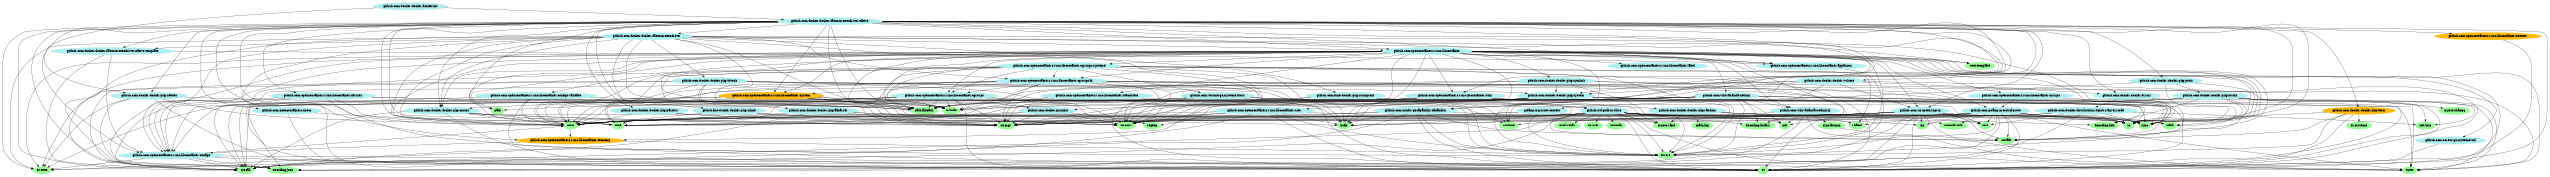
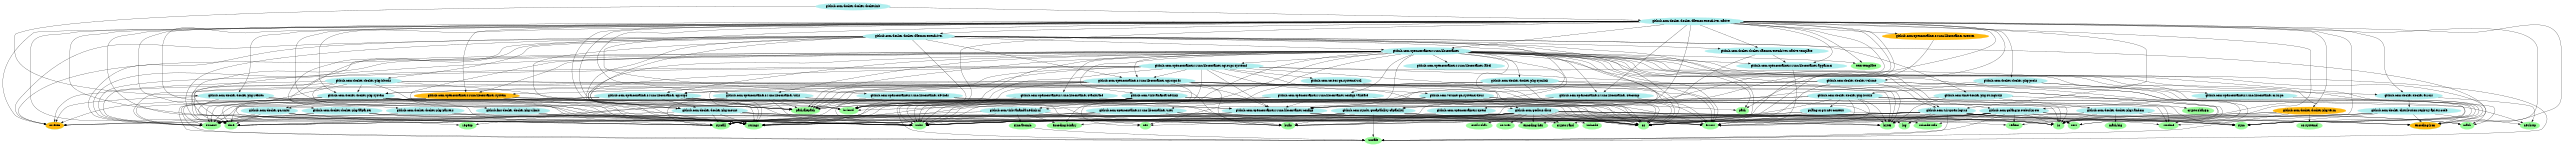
edge "github.com/docker/docker/daemon/execdriver" -> "io": removed
node "io/bufio": label "io/bufio" -> "io/ioutil"
node "github.utf/godbus/dbus": label "github.utf/godbus/dbus" -> "github.com/godbus/dbus"
edge "units" -> "github.com/opencontainers/runc/libcontainer/seccomp": reversed
node "github.com/opencontainers/runc/libcontainer/seccomp": fillcolor darkgoldenrod1 -> paleturquoise
edge "github.com/docker/docker/daemon/execdriver/native/template" -> "syscall": removed
node "os/exec": fillcolor palegreen -> darkgoldenrod1
node "encoding/json": fillcolor palegreen -> darkgoldenrod1
